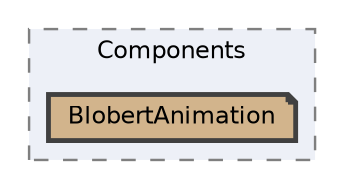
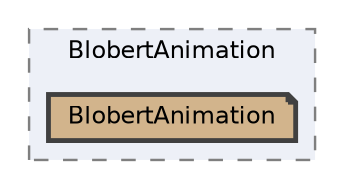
cluster "Components": label "Components" -> "BlobertAnimation"
